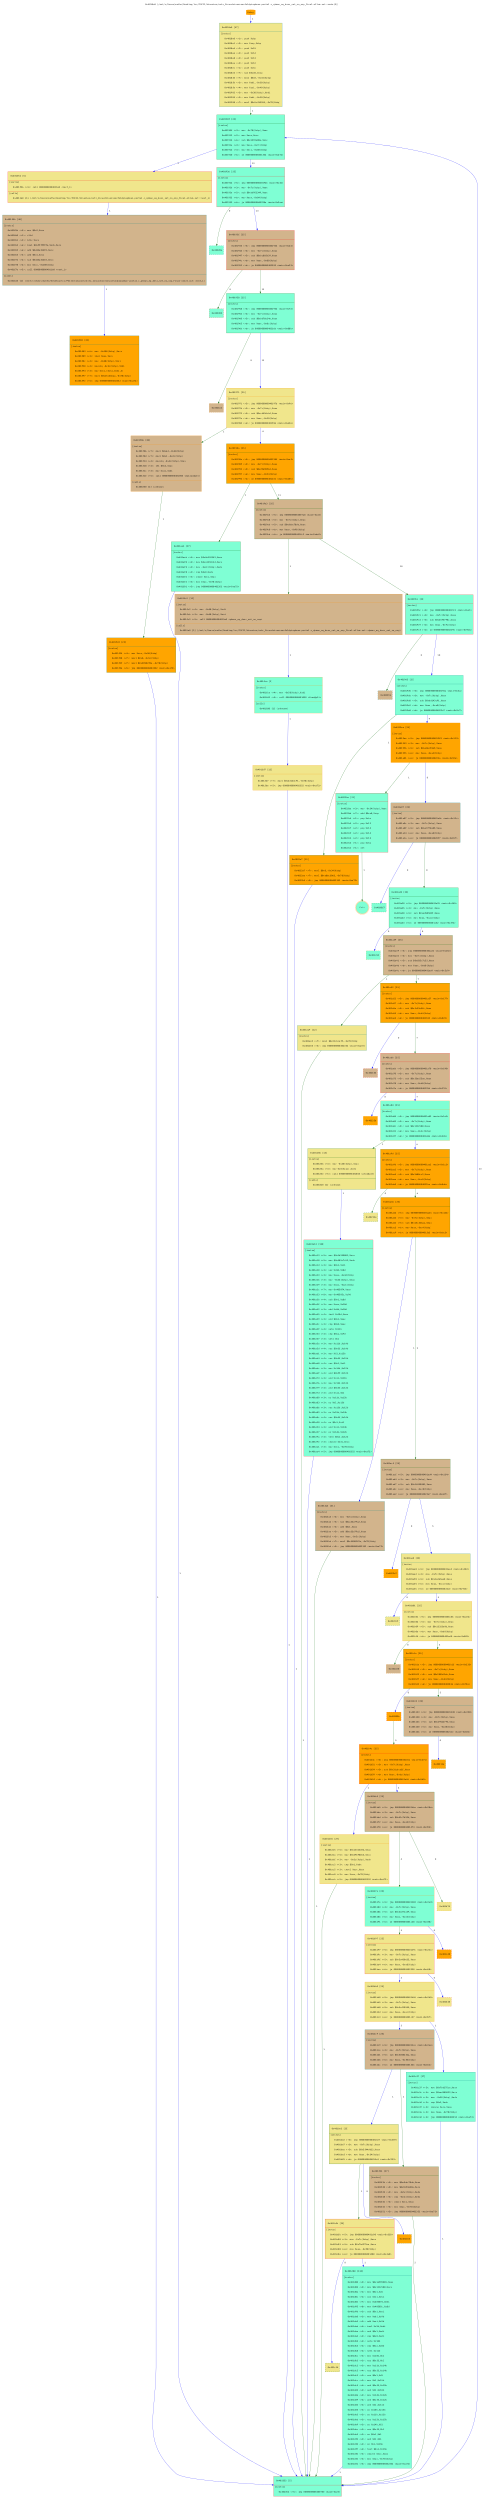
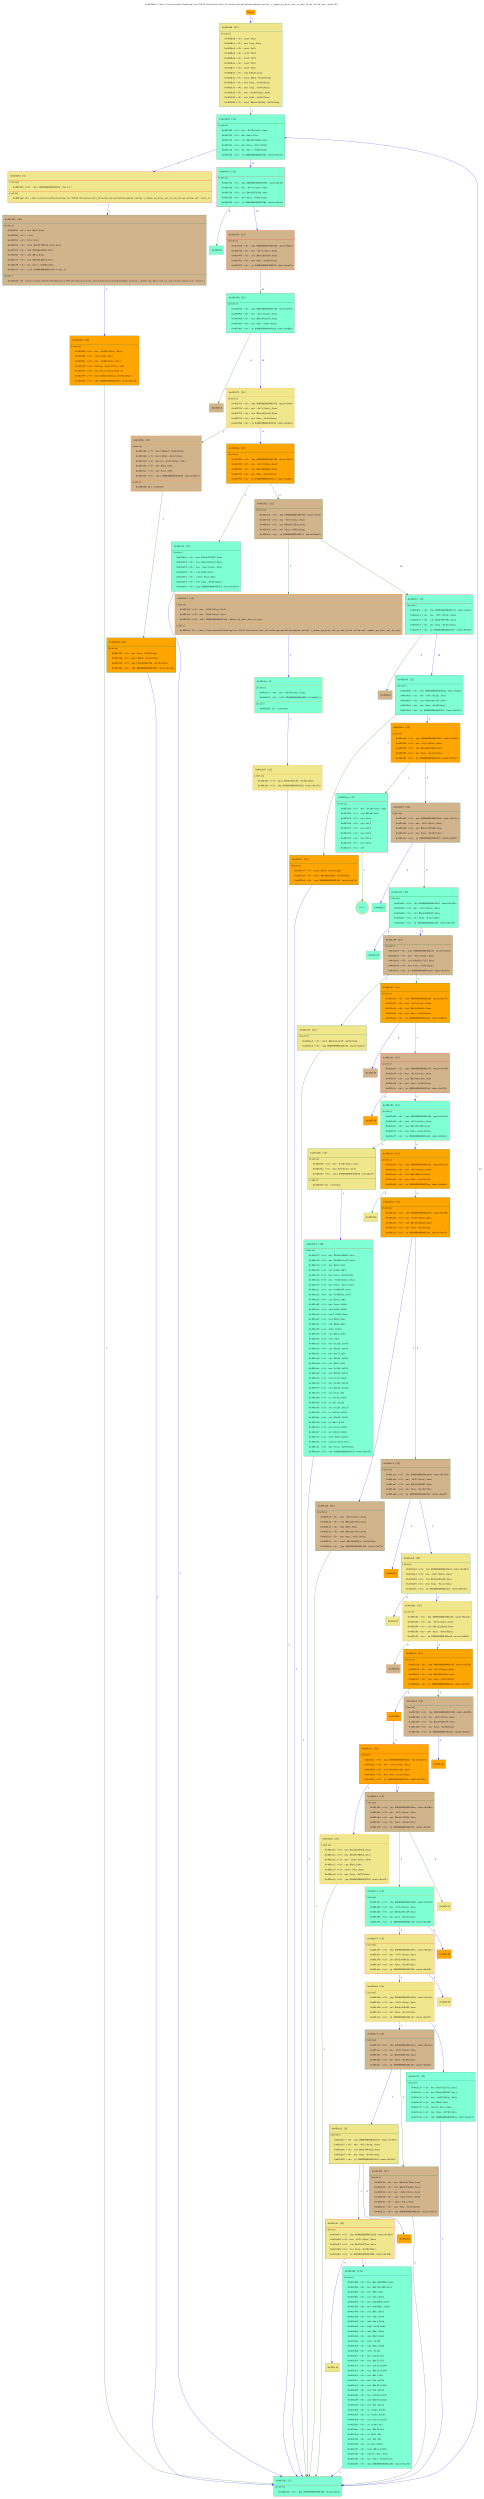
node "0x402303": removed
edge "0x401f83 [32]" -> "0x402352 [5]": added, label "1"
